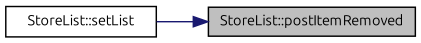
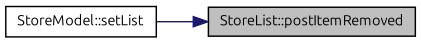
node "StoreList::setList": label "StoreList::setList" -> "StoreModel::setList"
